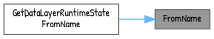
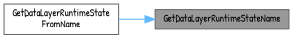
node "FromName": label "FromName" -> "GetDataLayerRuntimeStateName"
